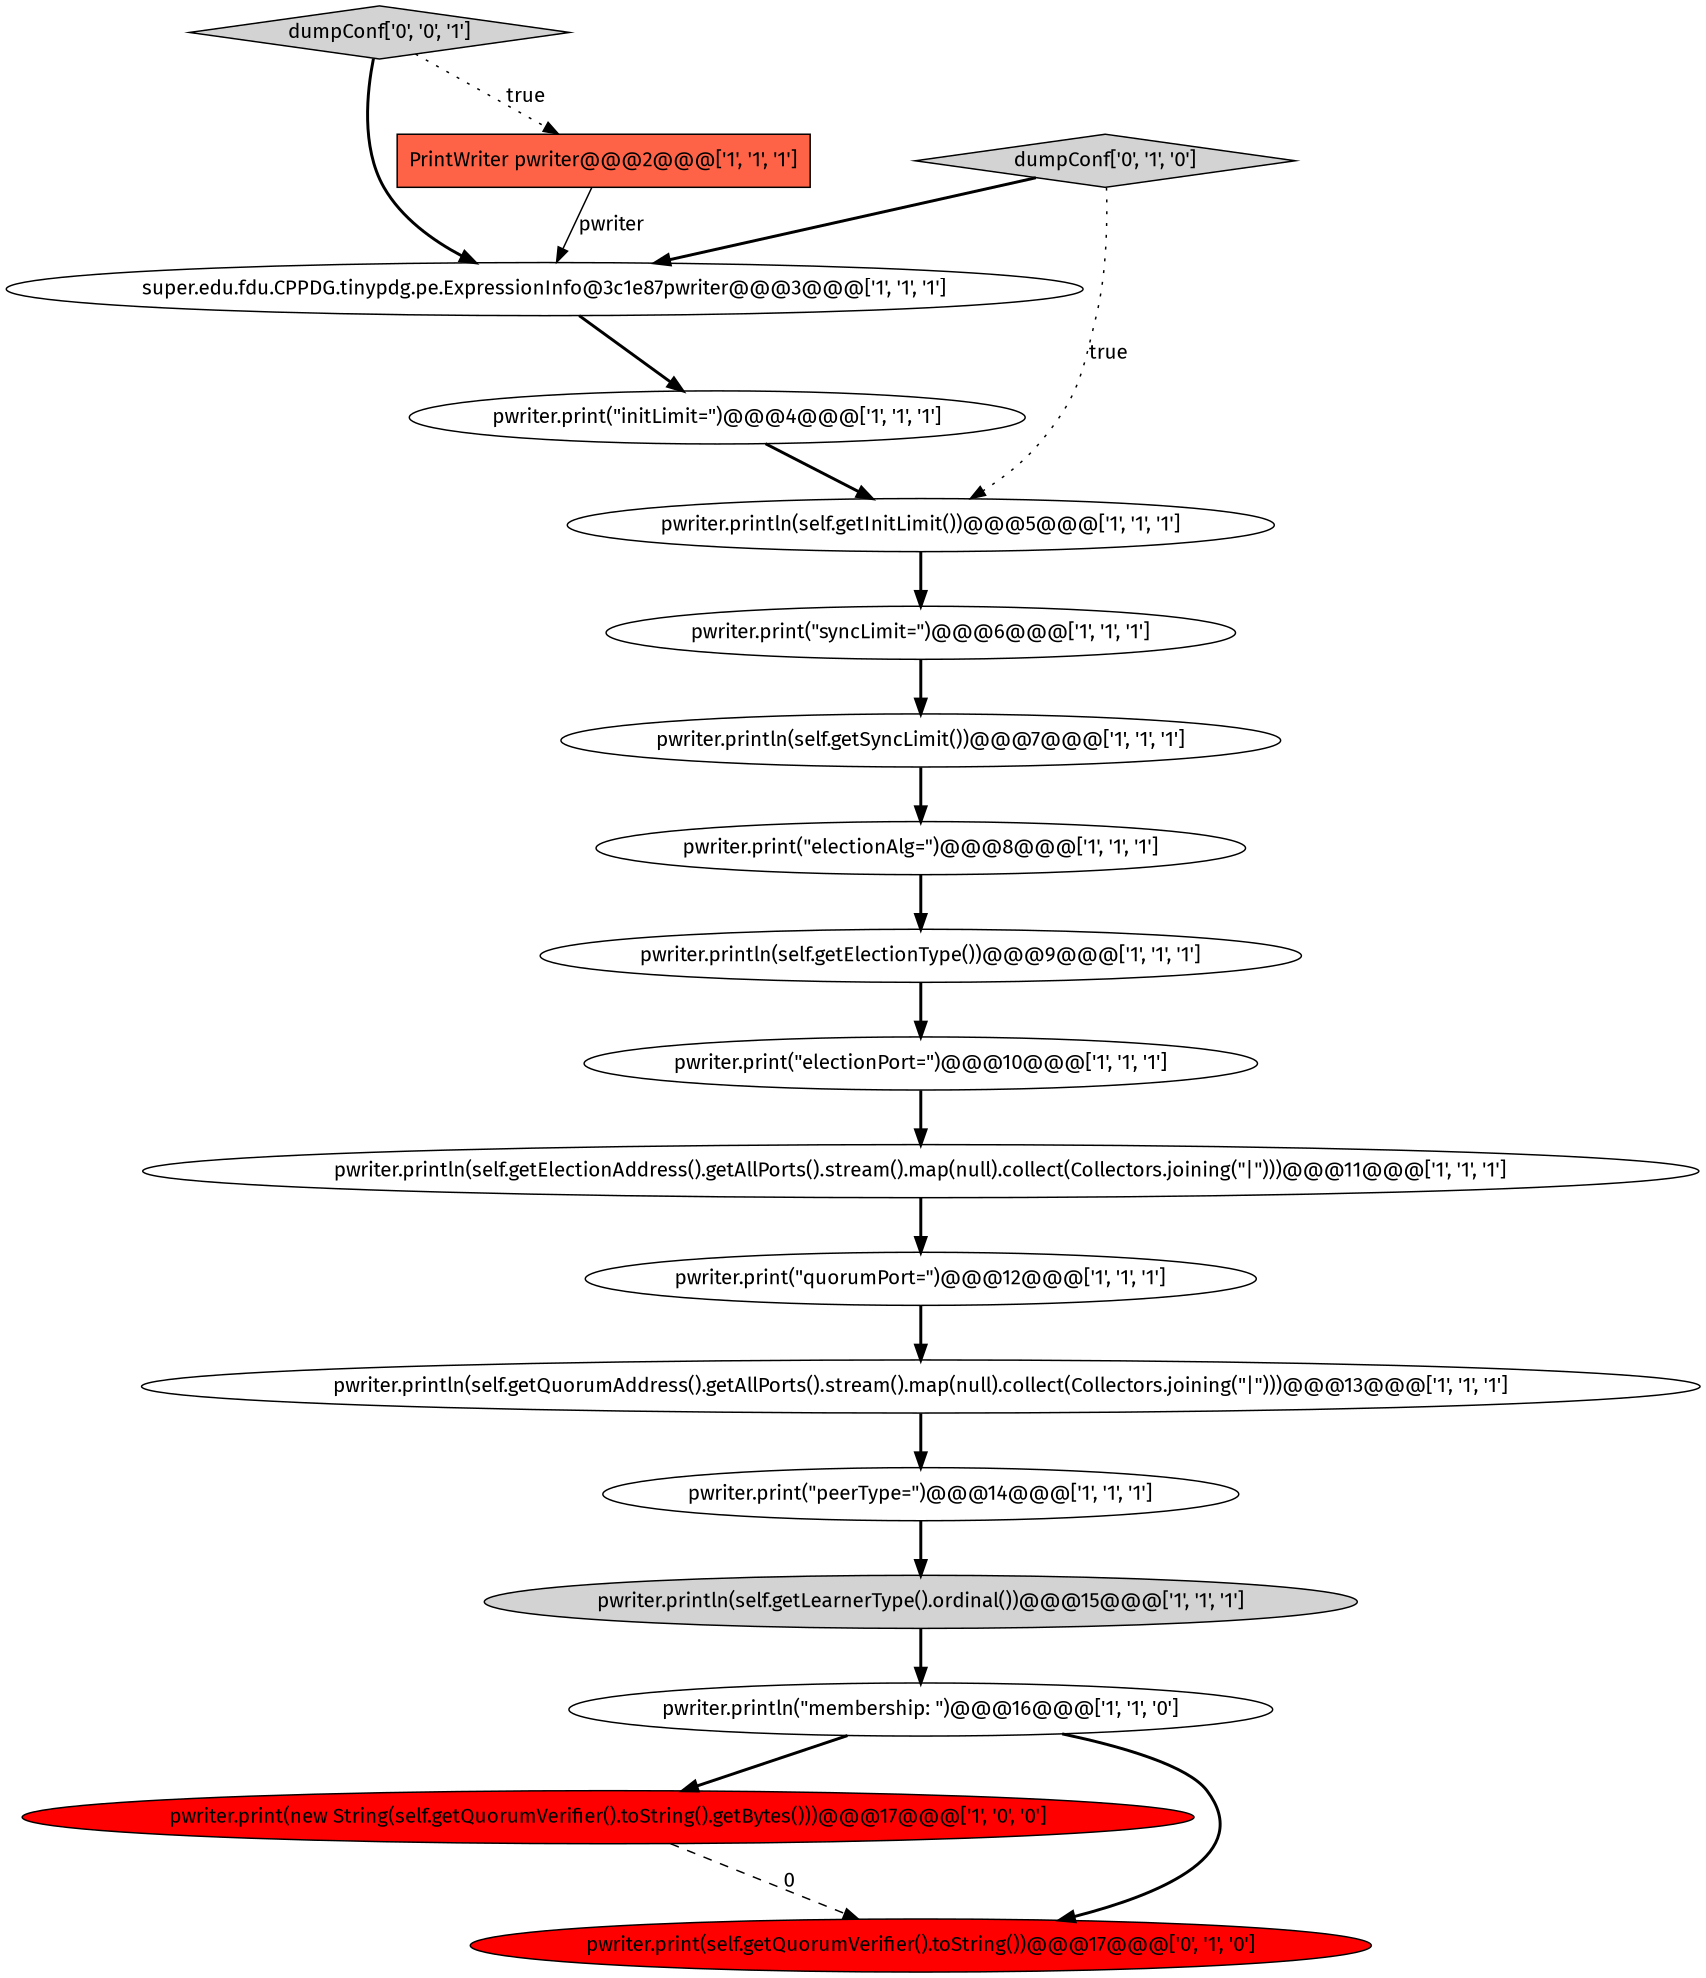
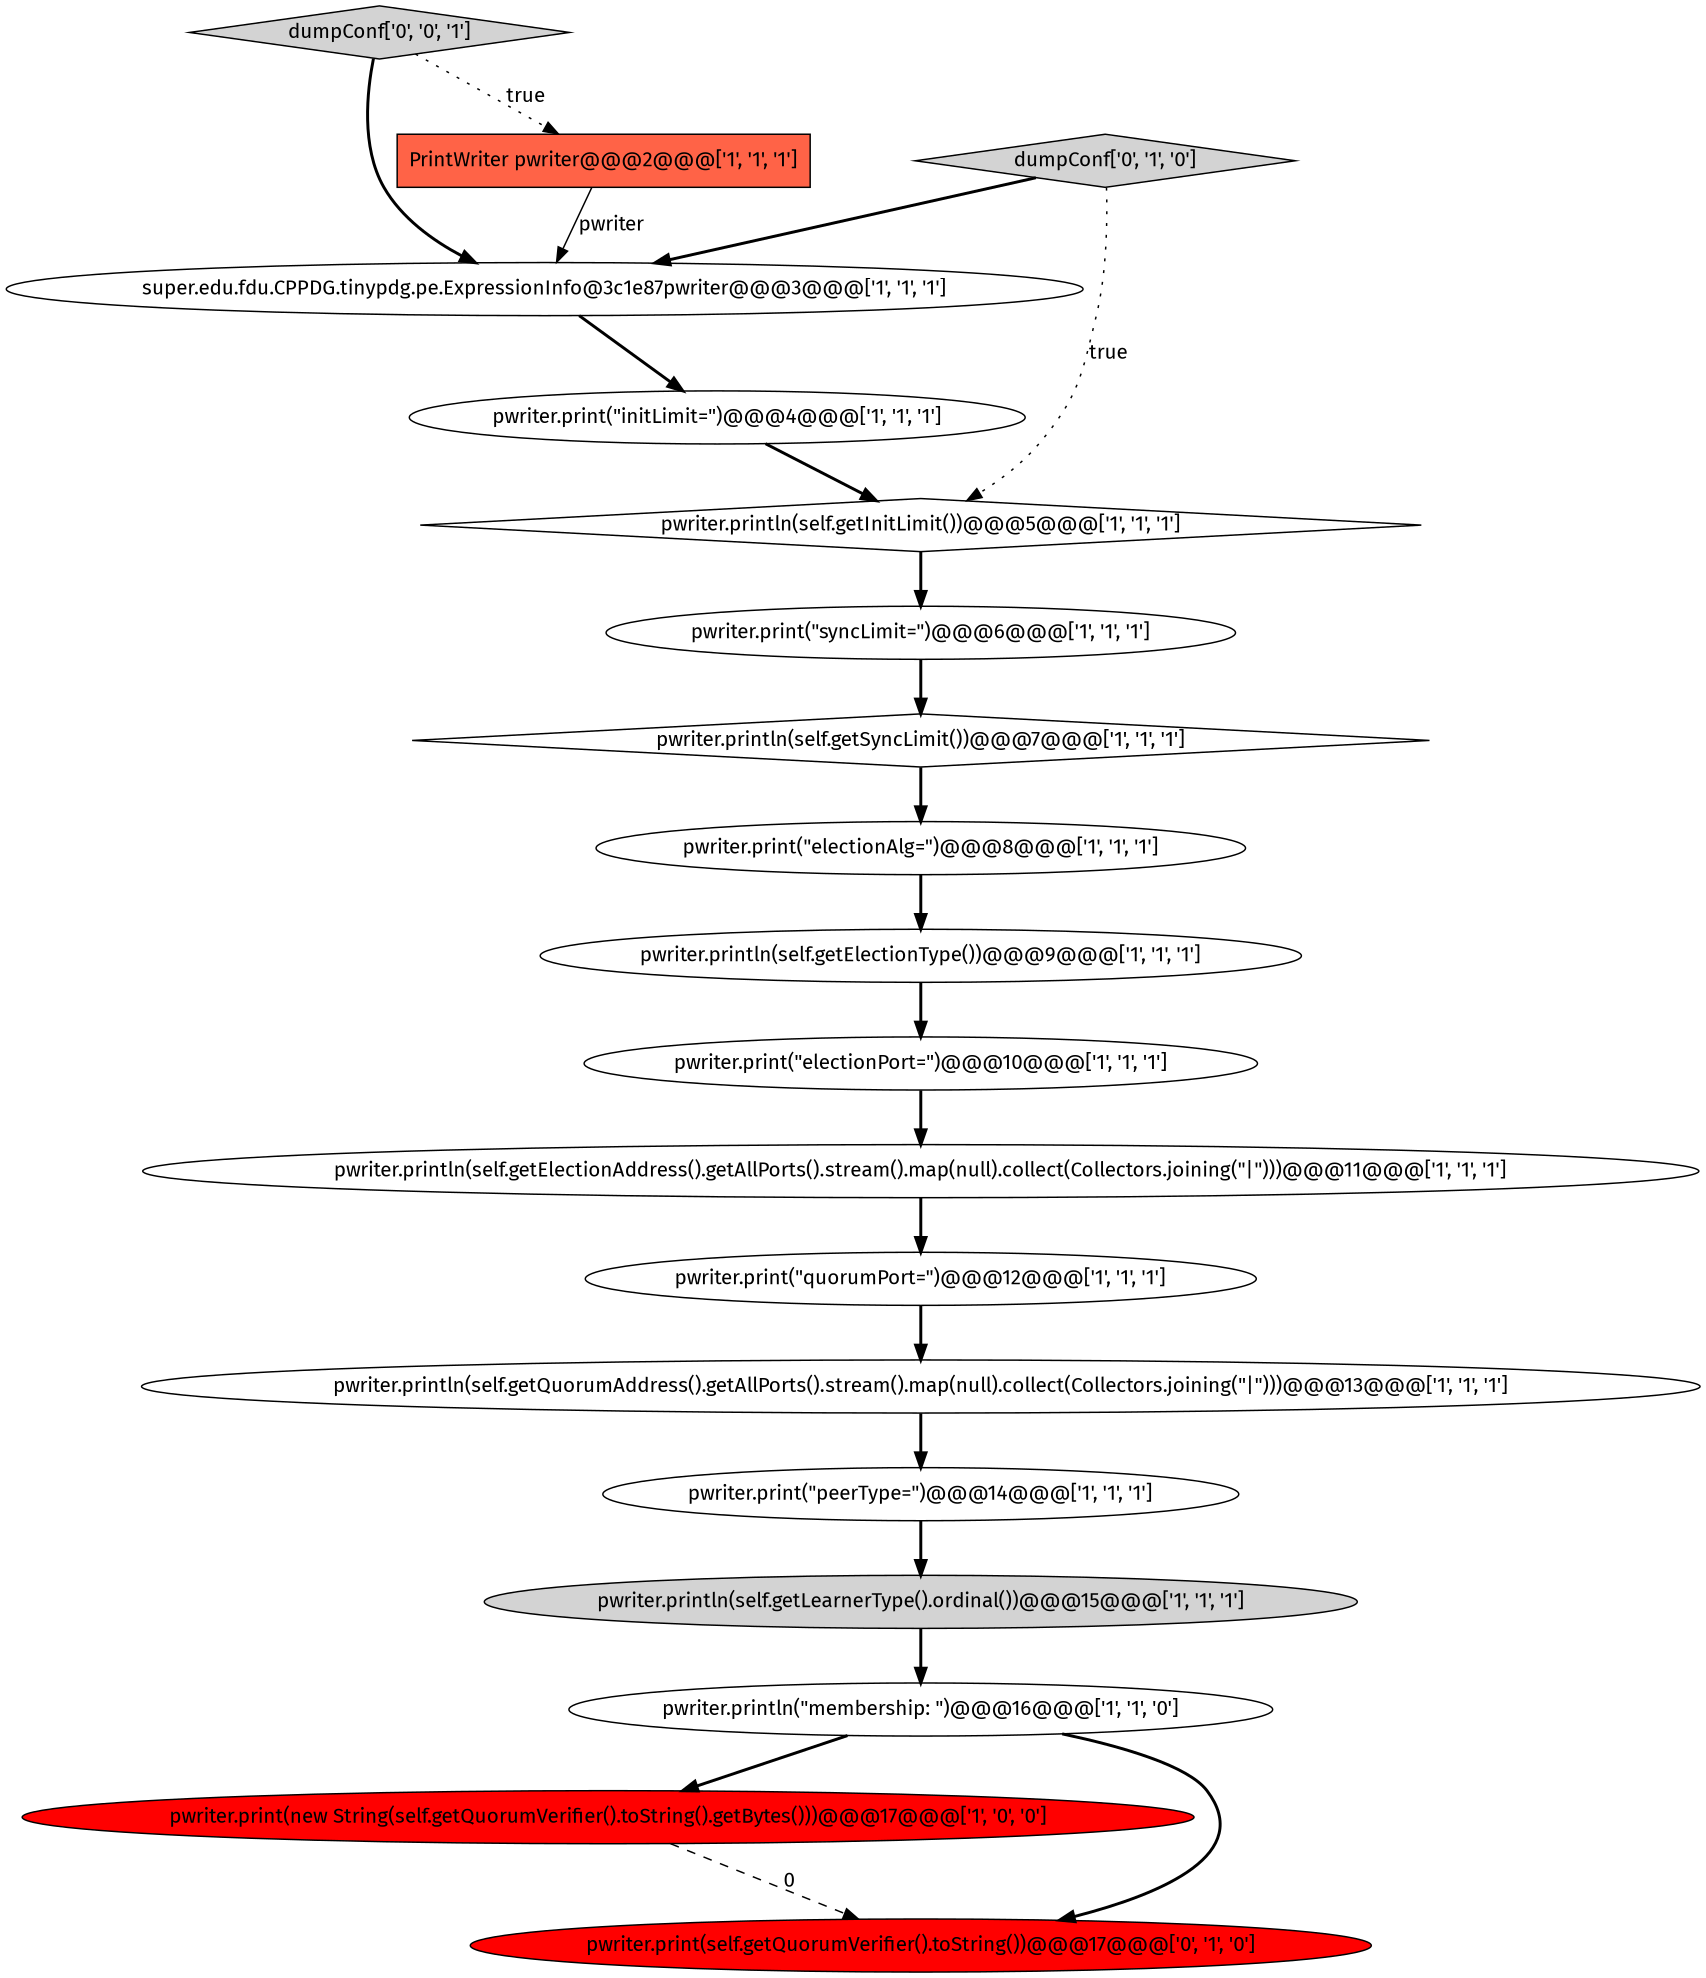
node "pwriter.println(self.getInitLimit())@@@5@@@['1', '1', '1']": shape ellipse -> diamond
node "pwriter.println(self.getSyncLimit())@@@7@@@['1', '1', '1']": shape ellipse -> diamond
